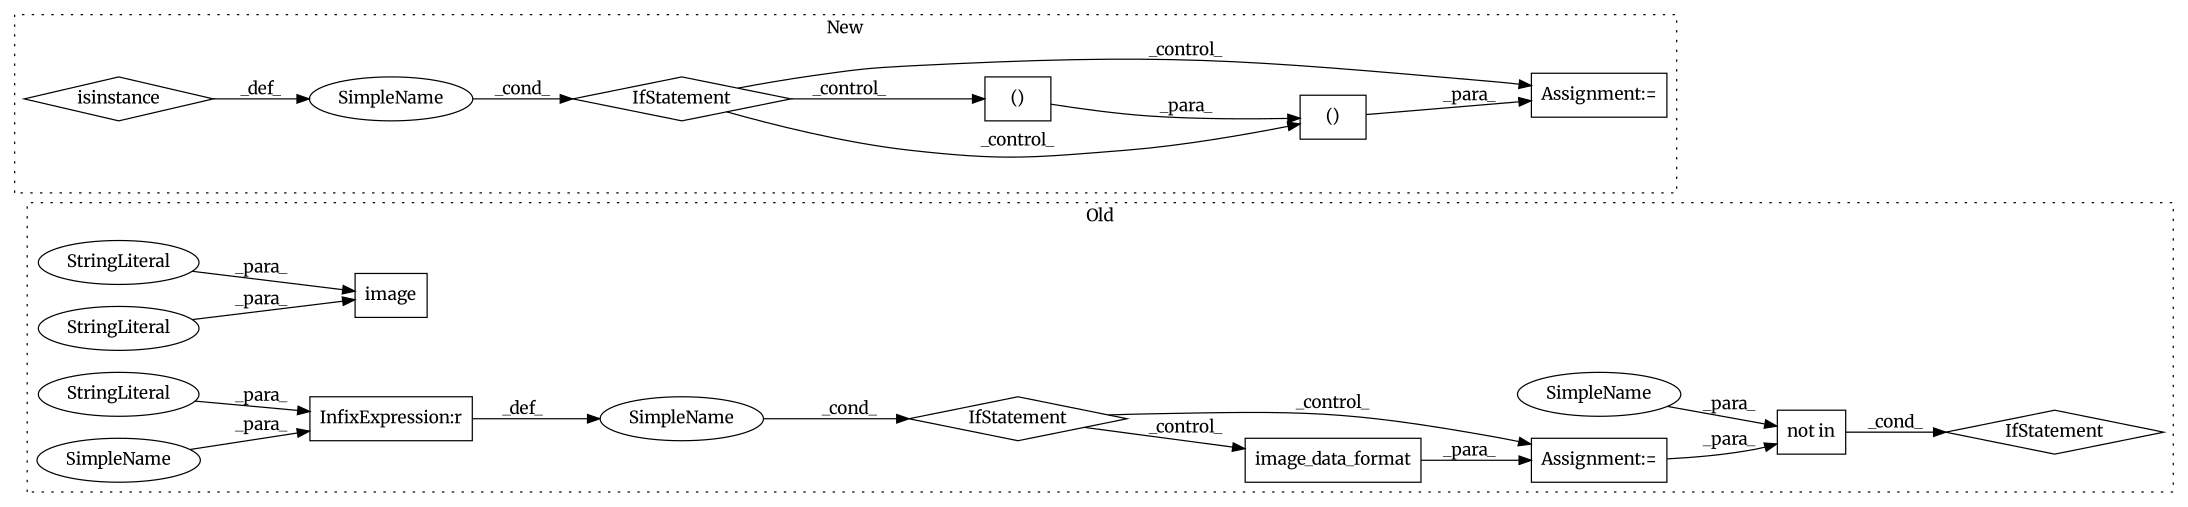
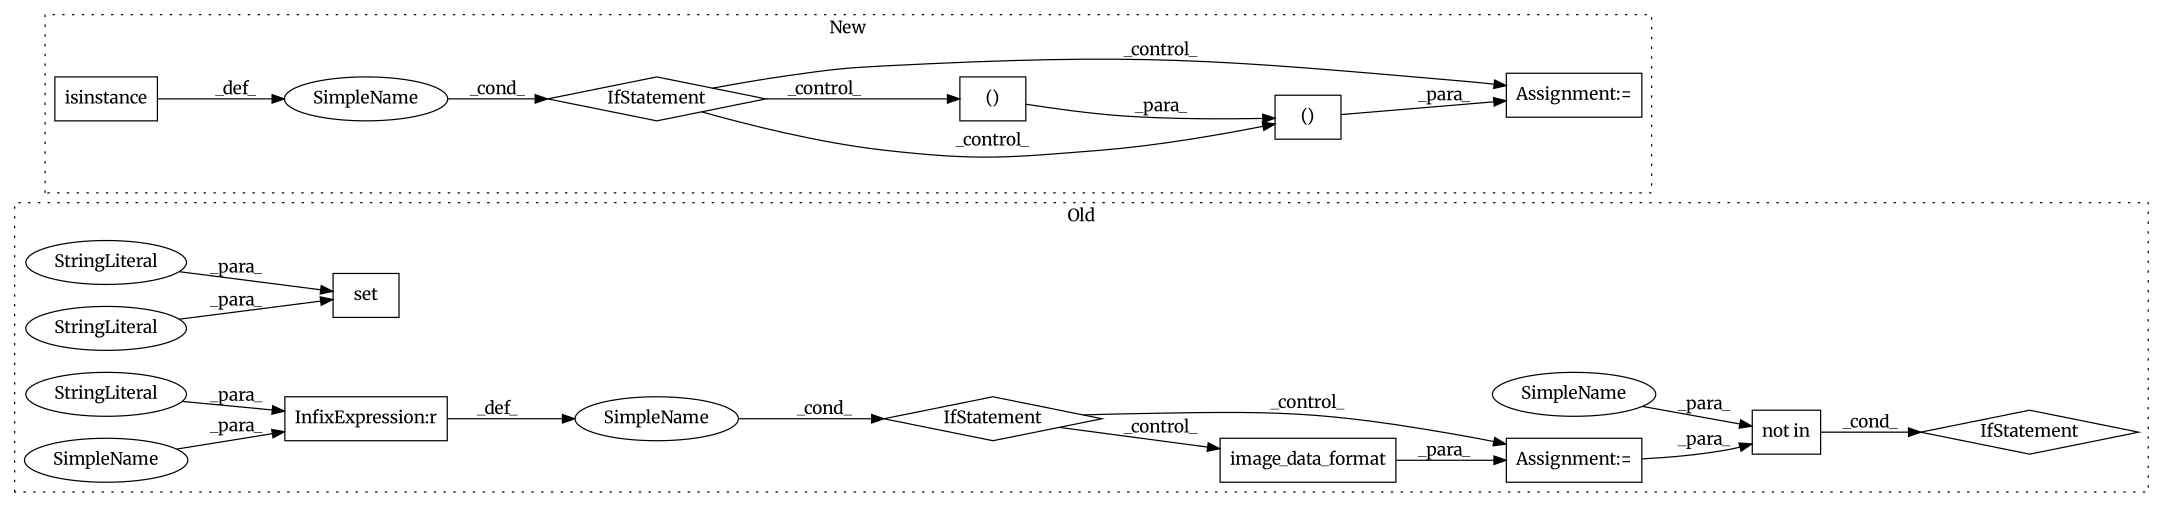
node "isinstance": shape diamond -> box
node "image": label "image" -> "set"
